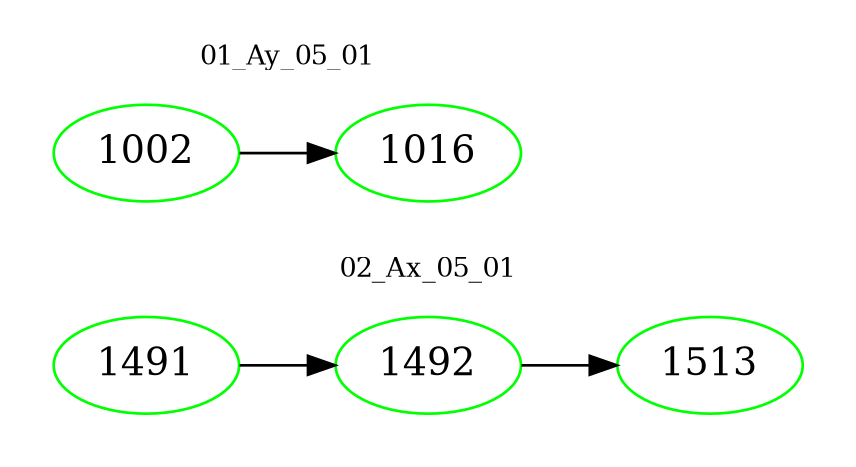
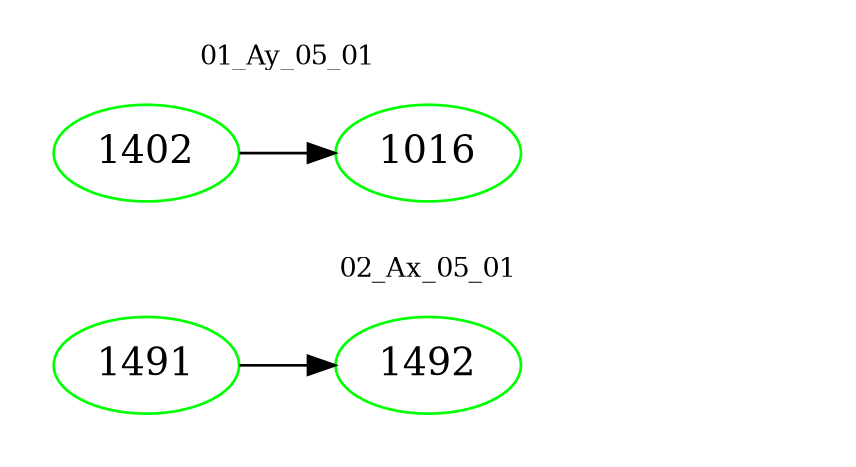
node "1002": label "1002" -> "1402"
node "1513": removed
